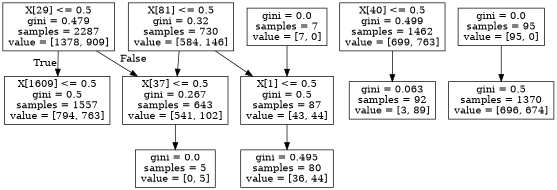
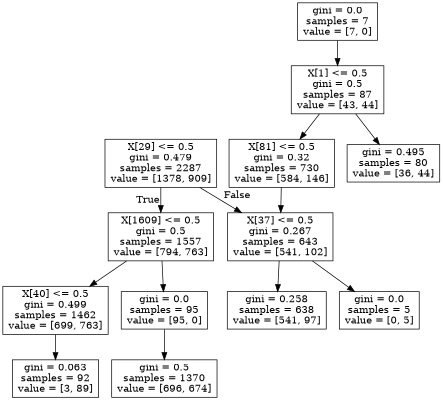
edge "X[81] <= 0.5 gini = 0.32 samples = 730 value = [584, 146]" -> "X[1] <= 0.5 gini = 0.5 samples = 87 value = [43, 44]": reversed
edge "X[1609] <= 0.5 gini = 0.5 samples = 1557 value = [794, 763]" -> "X[40] <= 0.5 gini = 0.499 samples = 1462 value = [699, 763]": added
edge "X[1609] <= 0.5 gini = 0.5 samples = 1557 value = [794, 763]" -> "gini = 0.0 samples = 95 value = [95, 0]": added
node "gini = 0.258 samples = 638 value = [541, 97]": added
